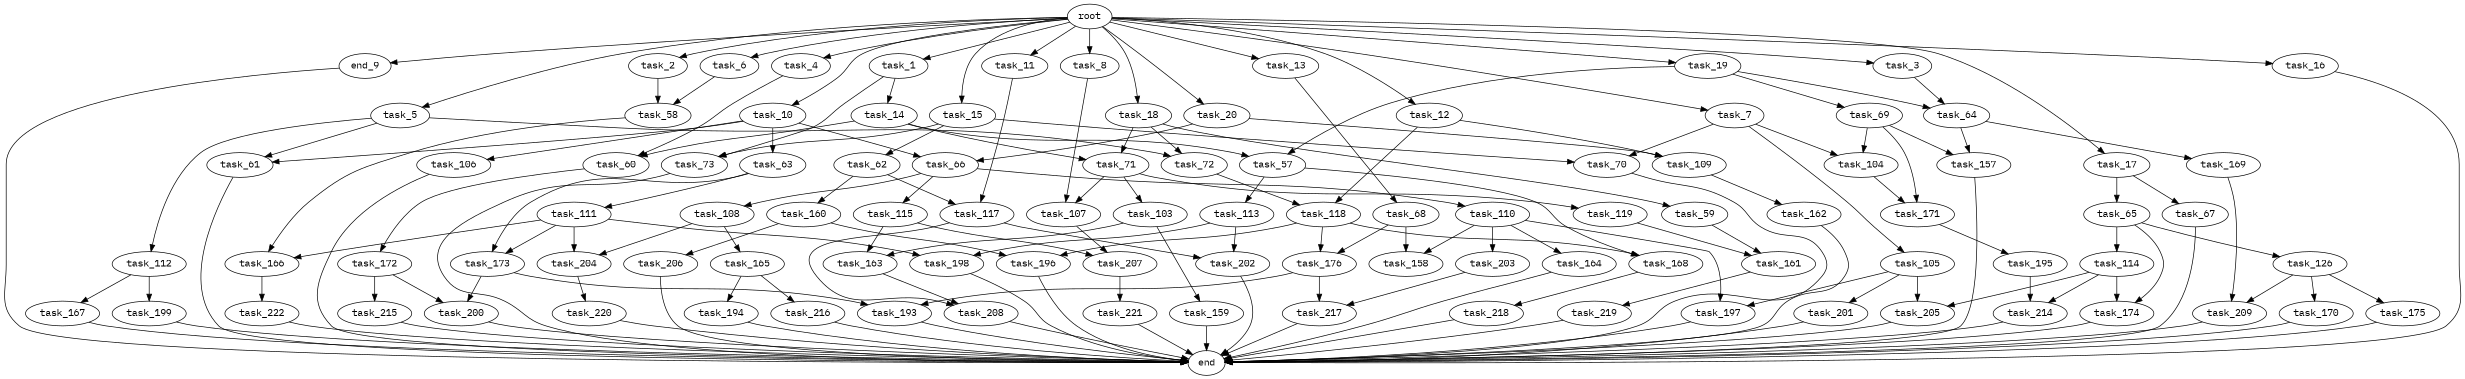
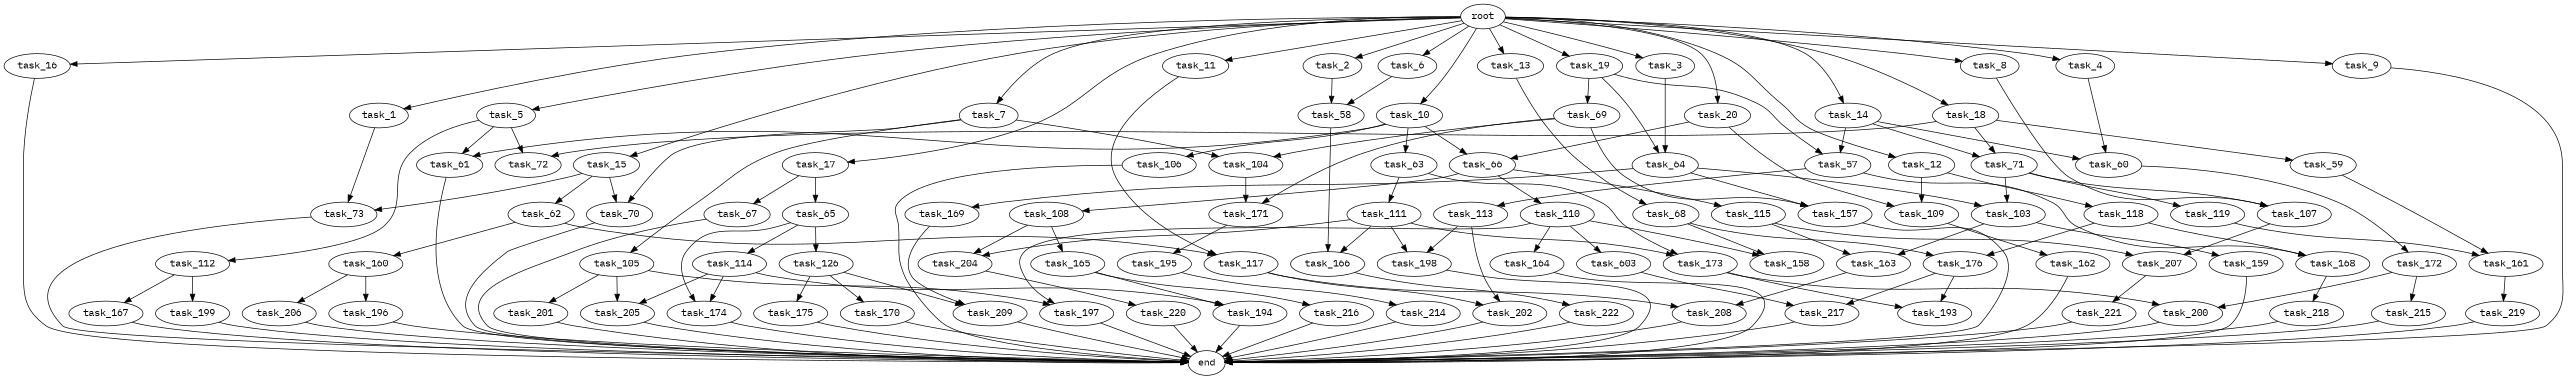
node "end_9": label "end_9" -> "task_9"
edge "task_1" -> "task_14": now "root" -> "task_14"
edge "task_64" -> "task_103": added
edge "task_72" -> "task_118": removed
edge "task_118" -> "task_196": removed
node "task_203": label "task_203" -> "task_603"
edge "task_114" -> "task_214": now "task_114" -> "task_194"
edge "task_193" -> "end": removed
